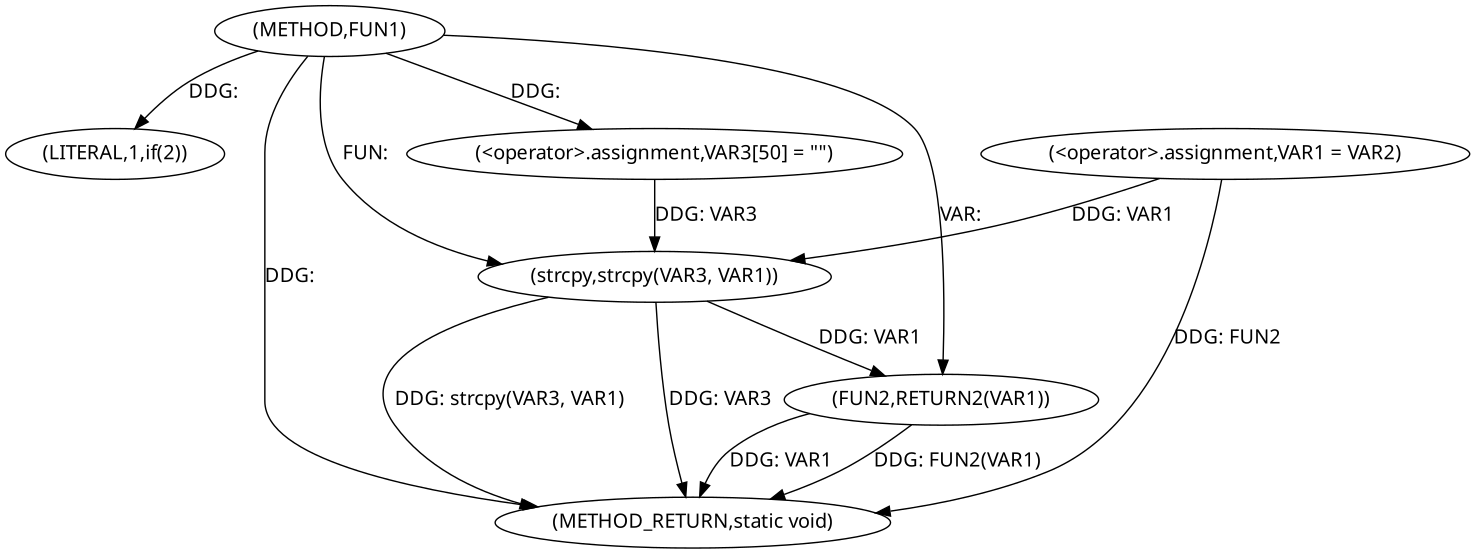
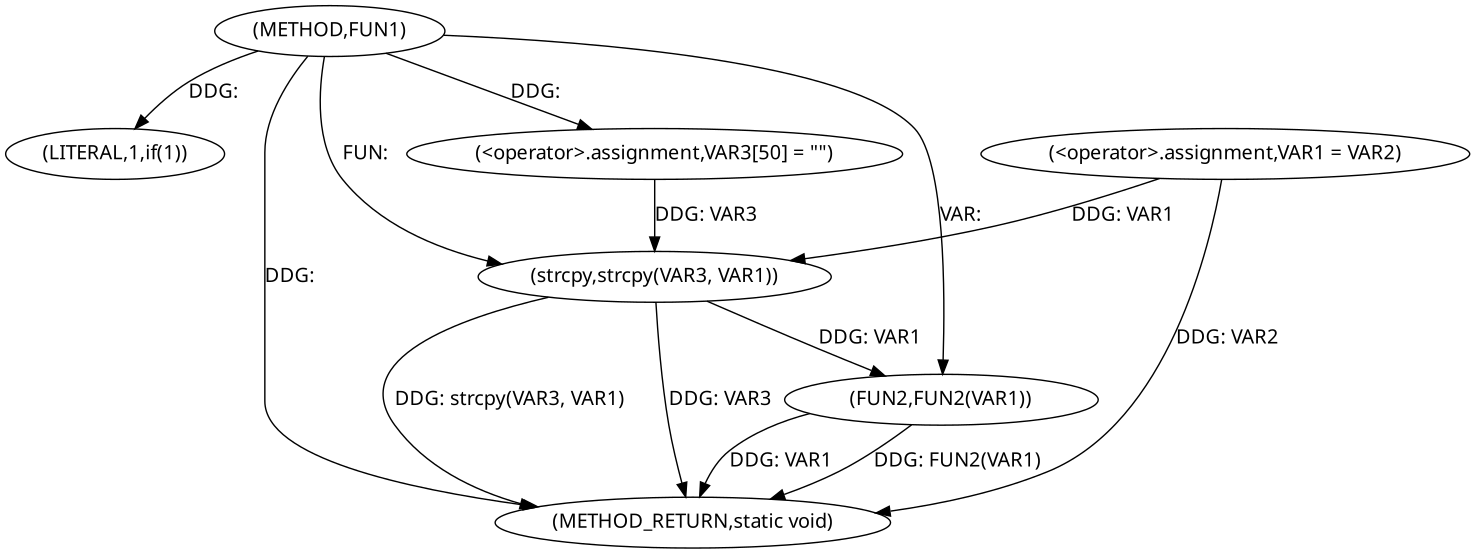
node "(LITERAL,1,if(2))": label "(LITERAL,1,if(2))" -> "(LITERAL,1,if(1))"
edge "(<operator>.assignment,VAR1 = VAR2)" -> "(METHOD_RETURN,static void)": label "DDG: FUN2" -> "DDG: VAR2"
node "(FUN2,RETURN2(VAR1))": label "(FUN2,RETURN2(VAR1))" -> "(FUN2,FUN2(VAR1))"
